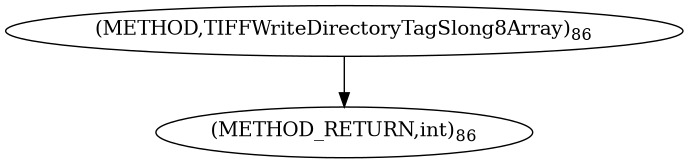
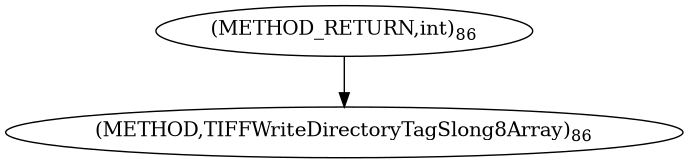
edge "(METHOD,TIFFWriteDirectoryTagSlong8Array)" -> "(METHOD_RETURN,int)": reversed
